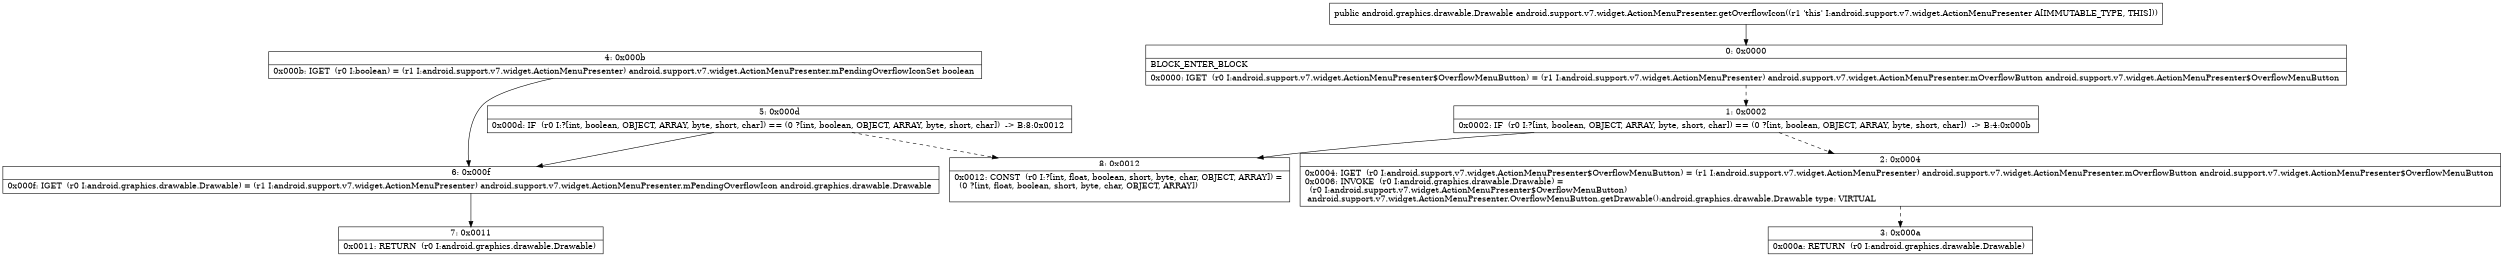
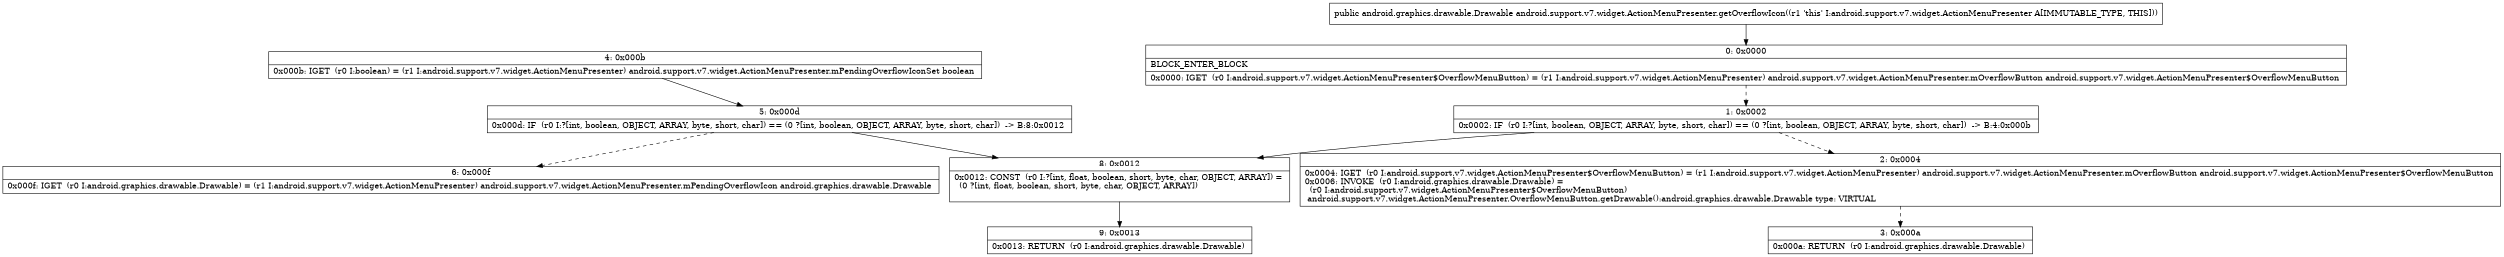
edge "4: 0x000b" -> "6: 0x000f": now "4: 0x000b" -> "5: 0x000d"
edge "5: 0x000d" -> "8: 0x0012": style dashed -> solid
edge "5: 0x000d" -> "6: 0x000f": style solid -> dashed
node "7: 0x0011": removed
node "9: 0x0013": added
